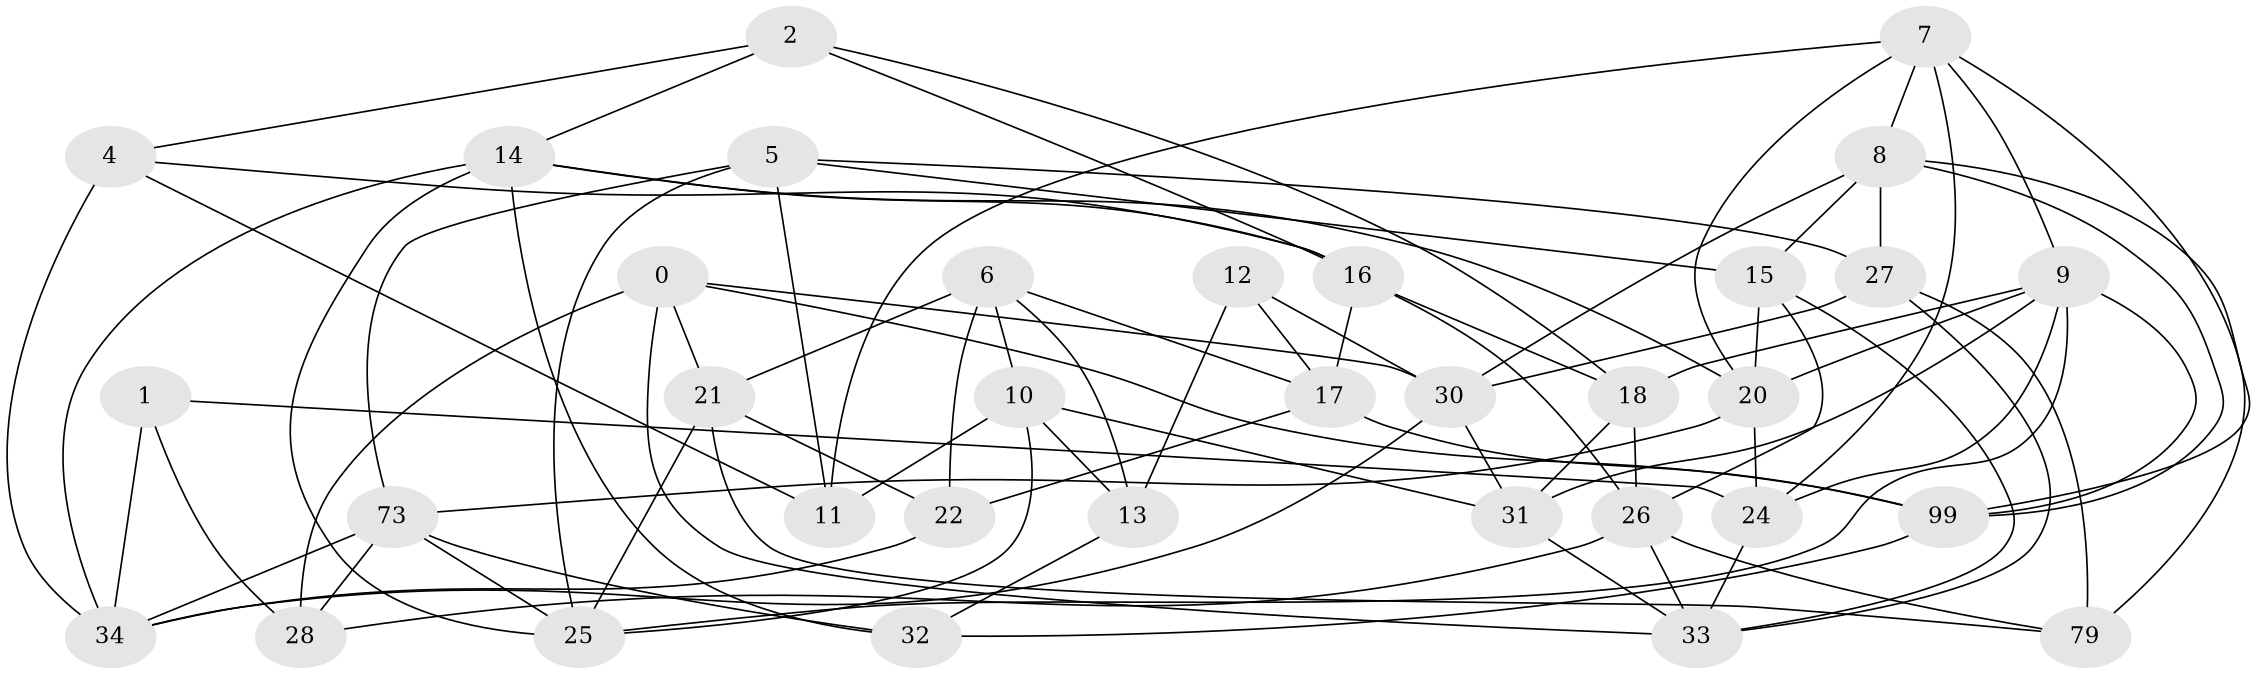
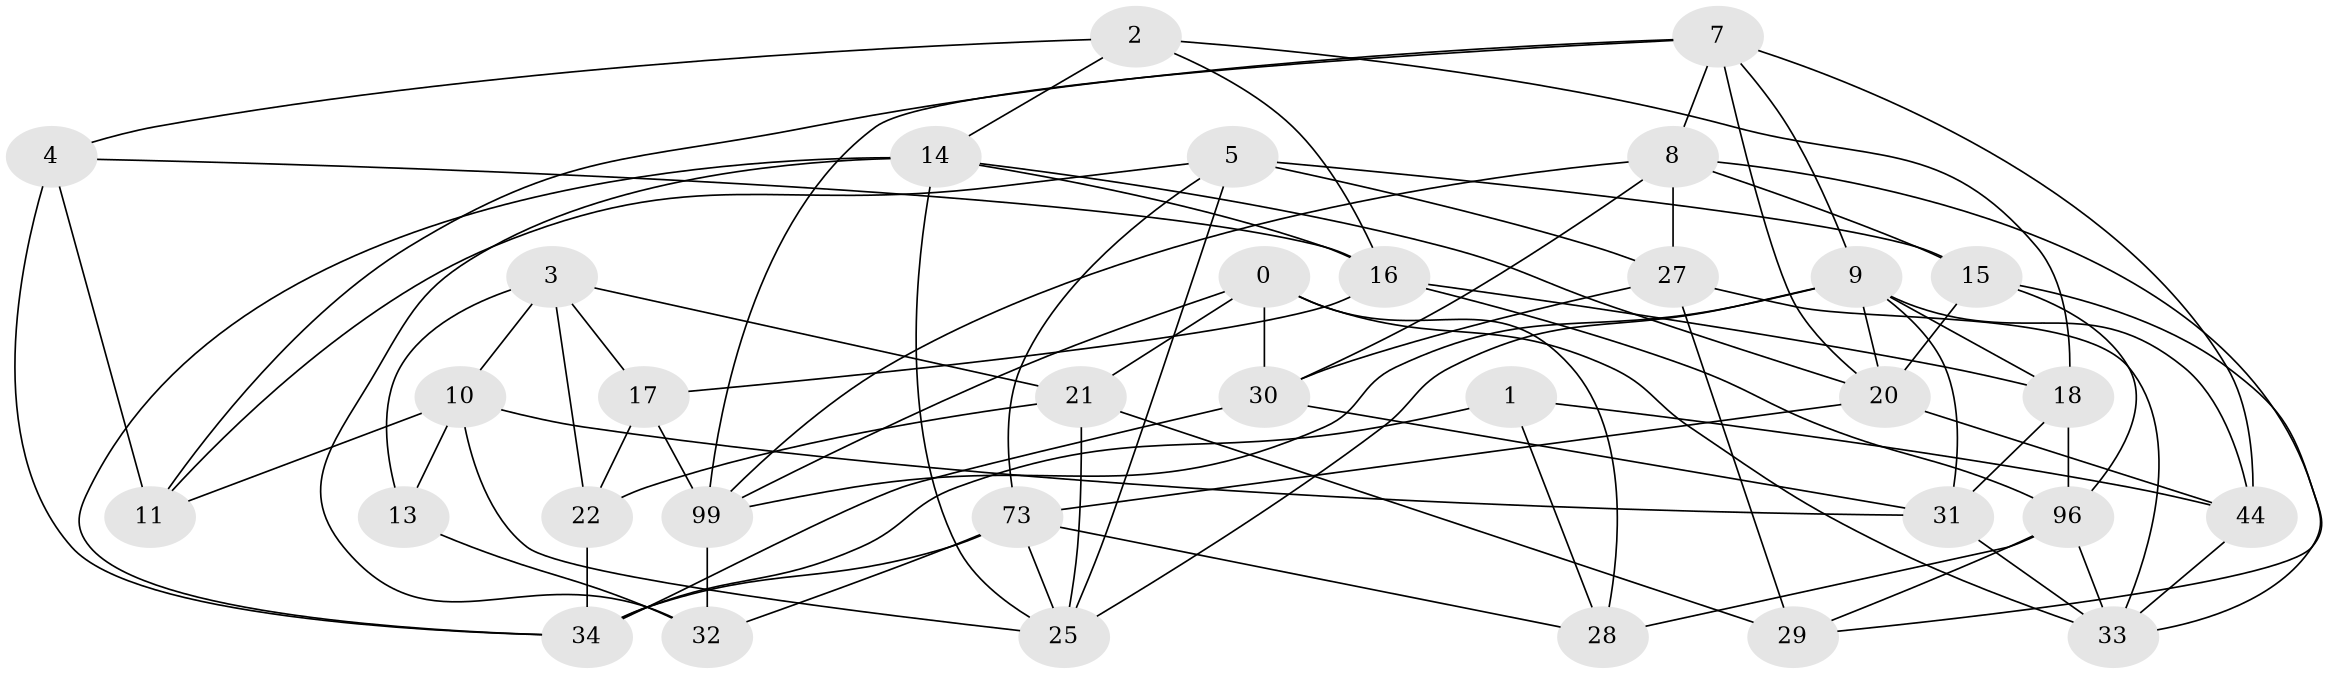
node "6": label "6" -> "3"
node "12": removed
node "26": label "26" -> "96"
node "24": label "24" -> "44"
node "79": label "79" -> "29"
